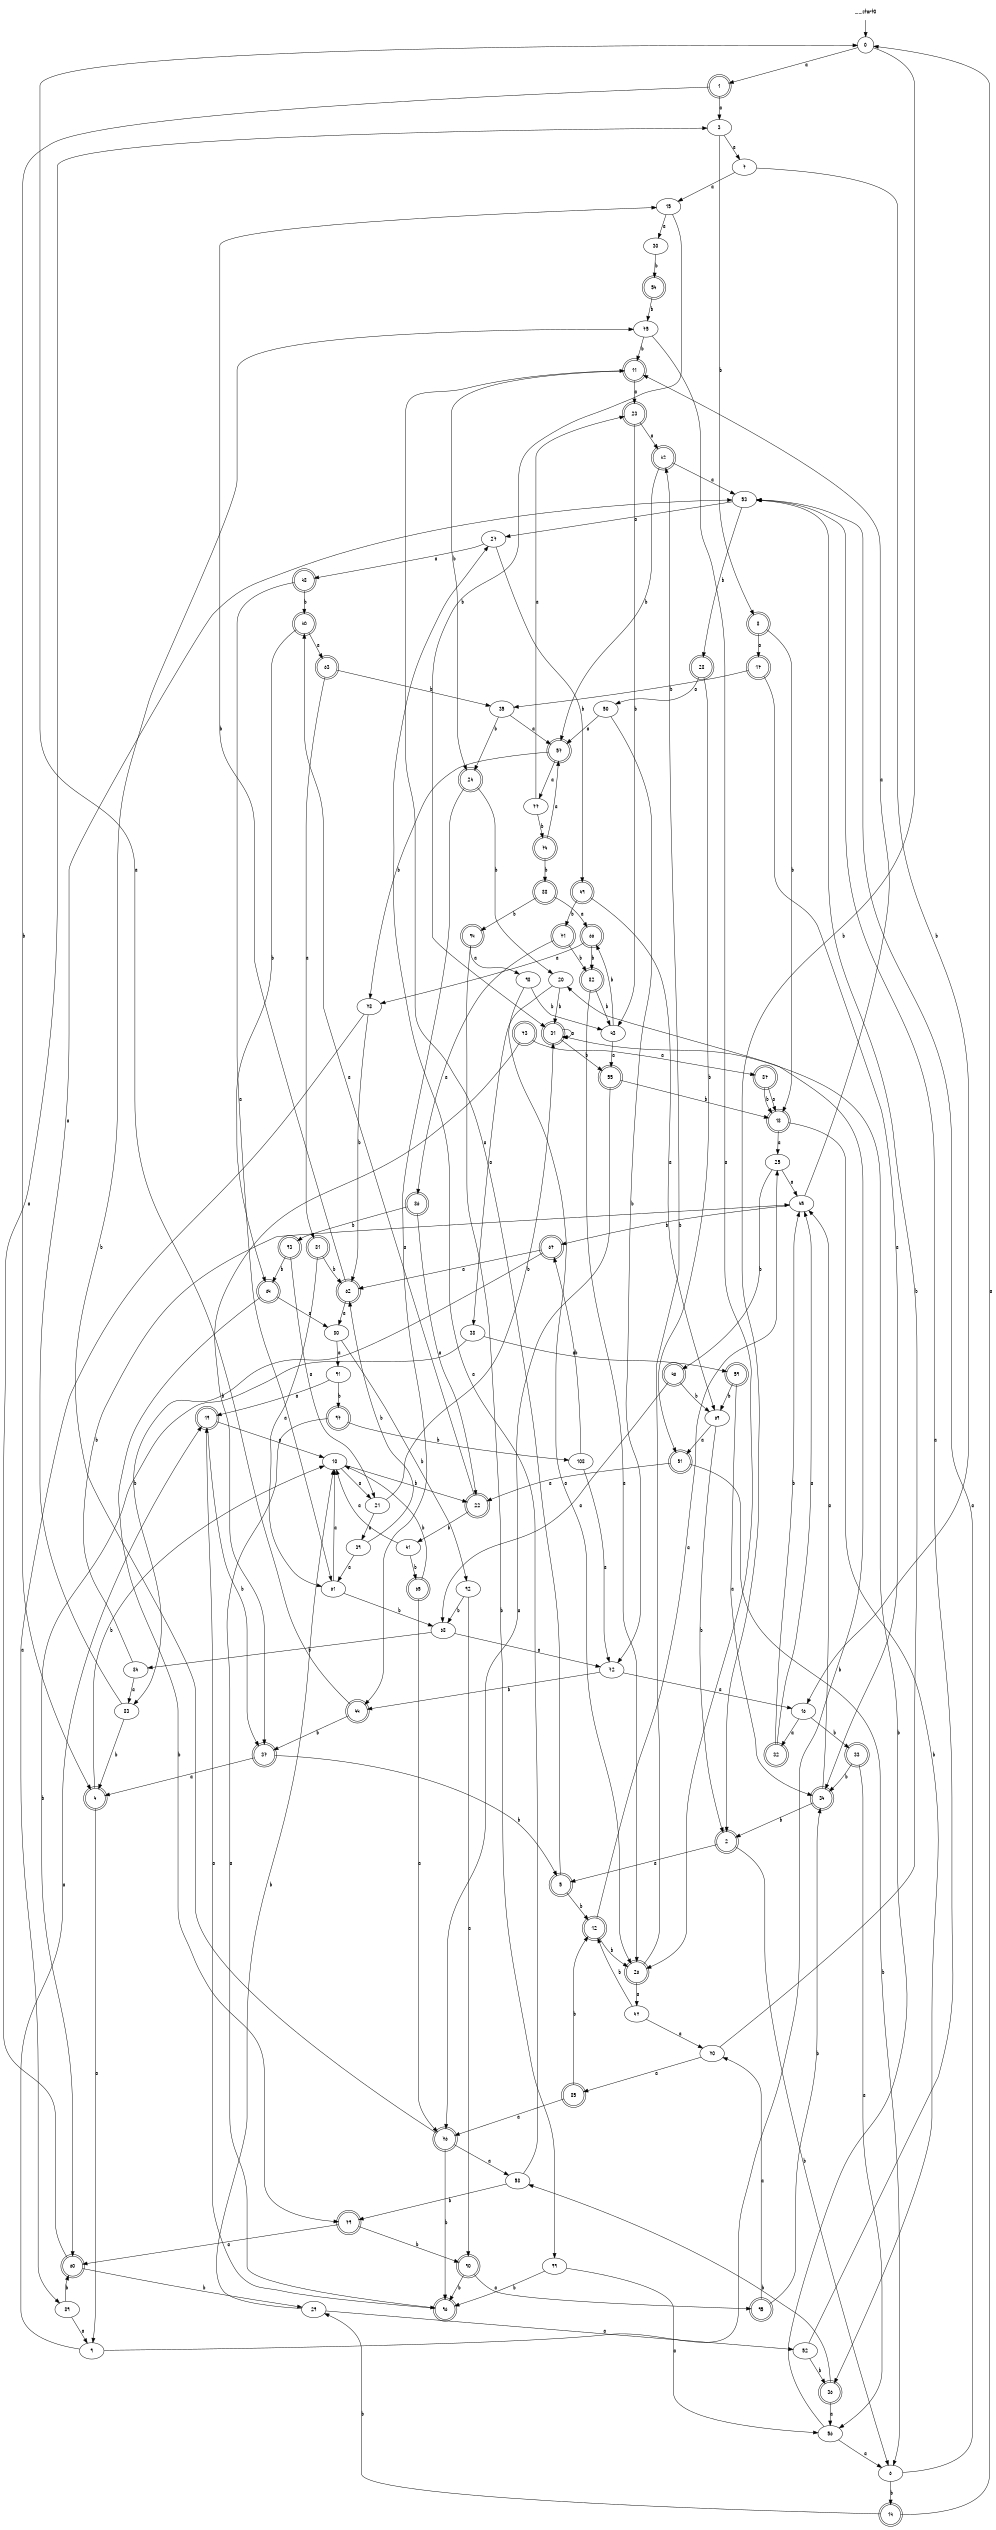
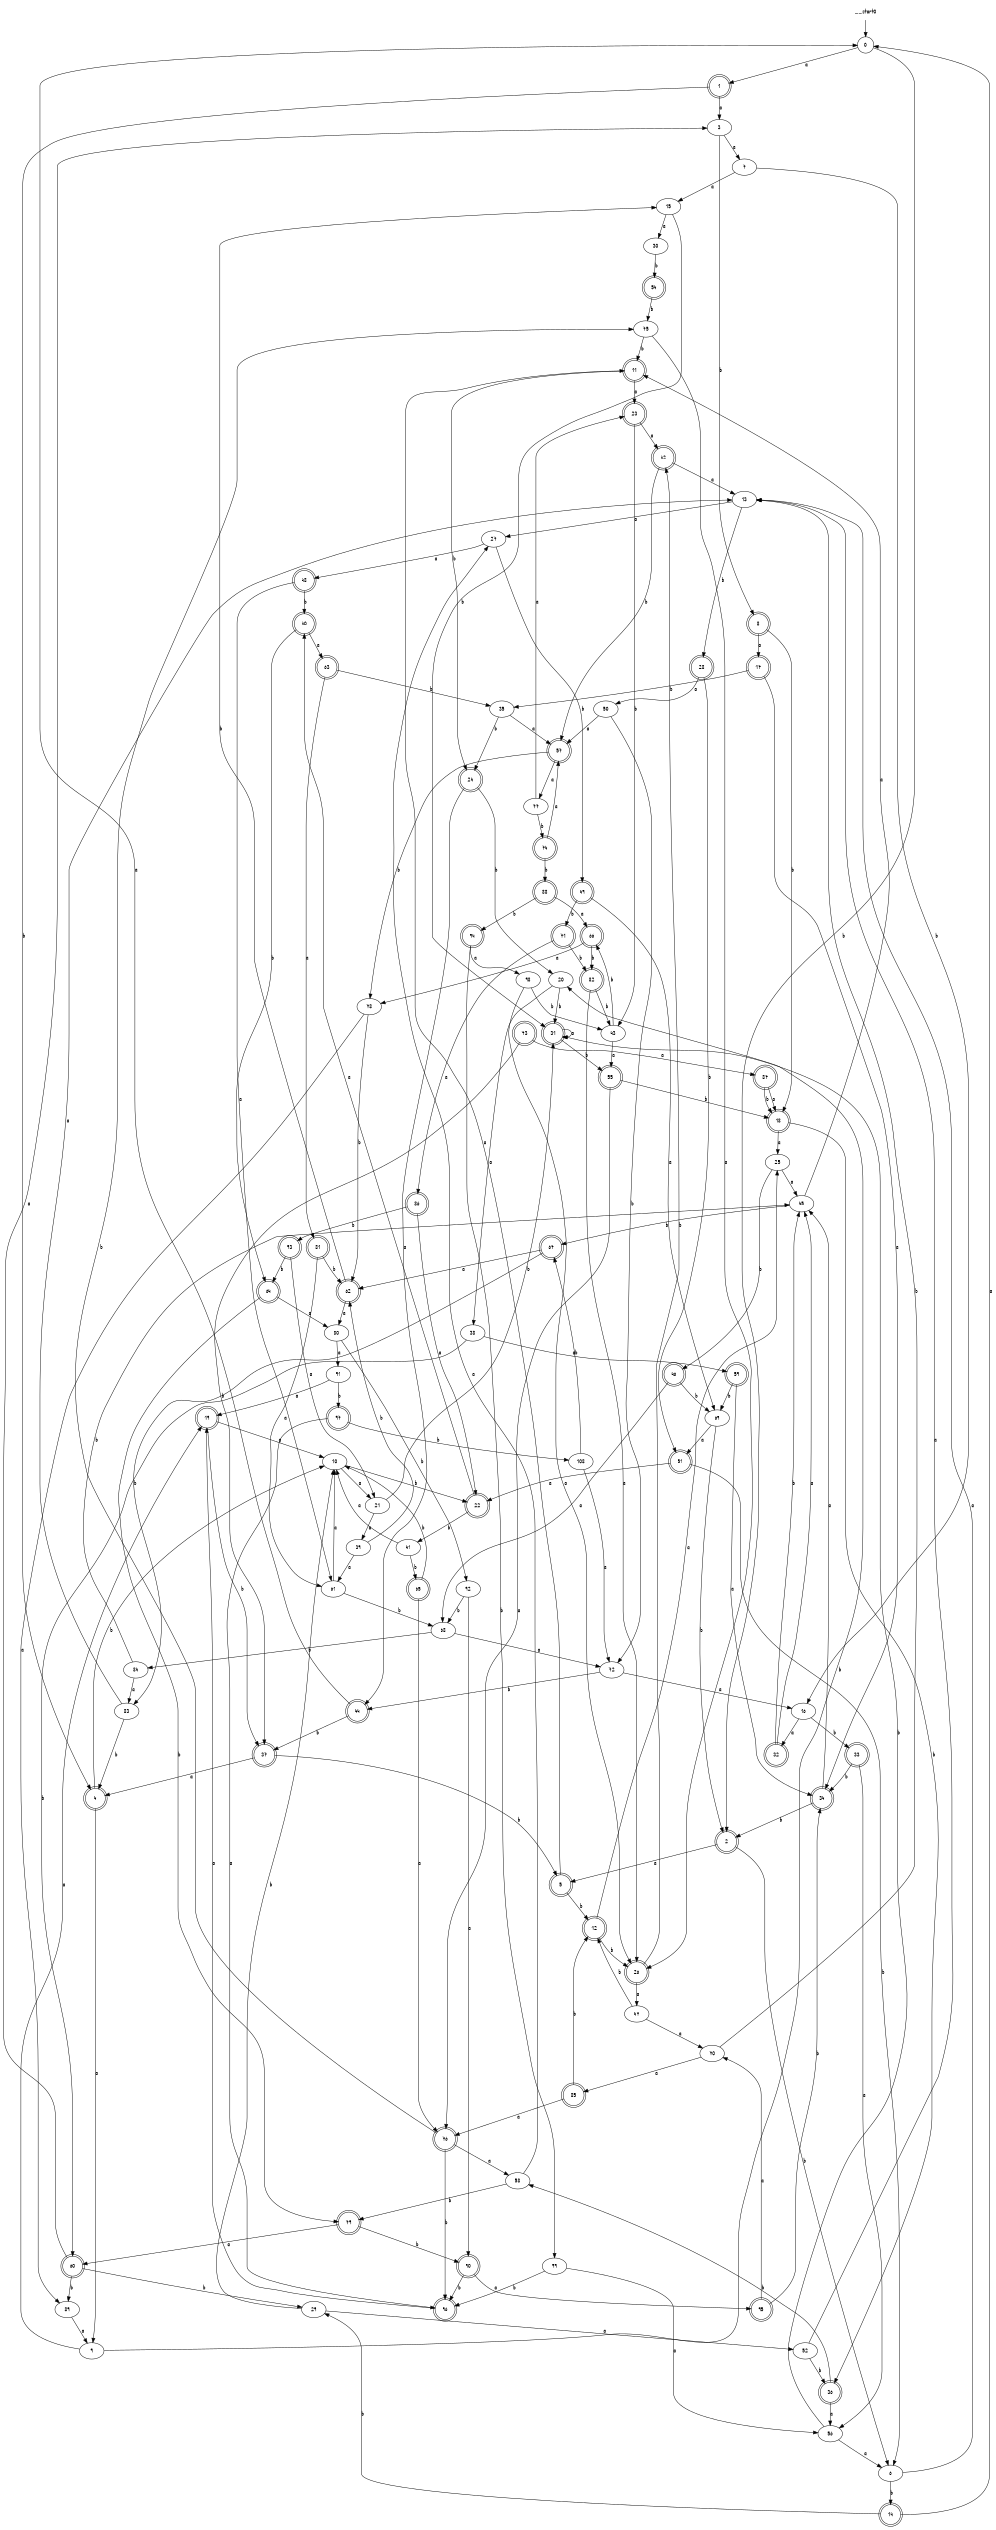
node "53": label "53" -> "13"
edge "89" -> "60": reversed
